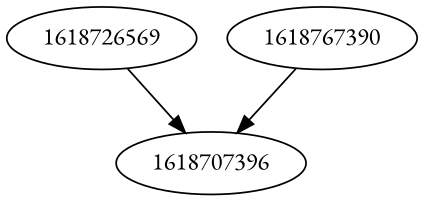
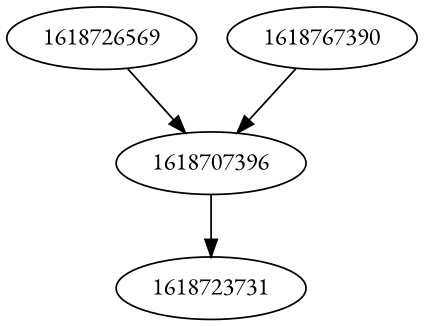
node "1618723731": added
